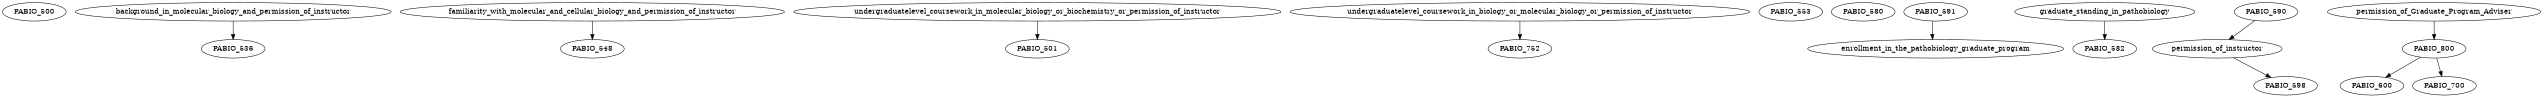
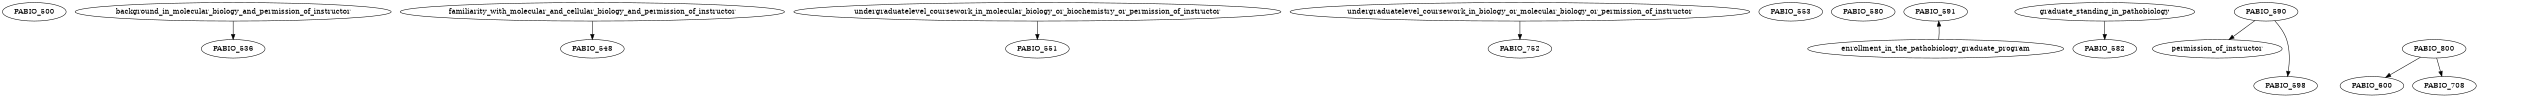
node "permission_of_Graduate_Program_Adviser": removed
edge "PABIO_591" -> "enrollment_in_the_pathobiology_graduate_program": reversed
node "PABIO_501": label "PABIO_501" -> "PABIO_551"
edge "permission_of_instructor" -> "PABIO_598": now "PABIO_590" -> "PABIO_598"
node "PABIO_700": label "PABIO_700" -> "PABIO_708"
